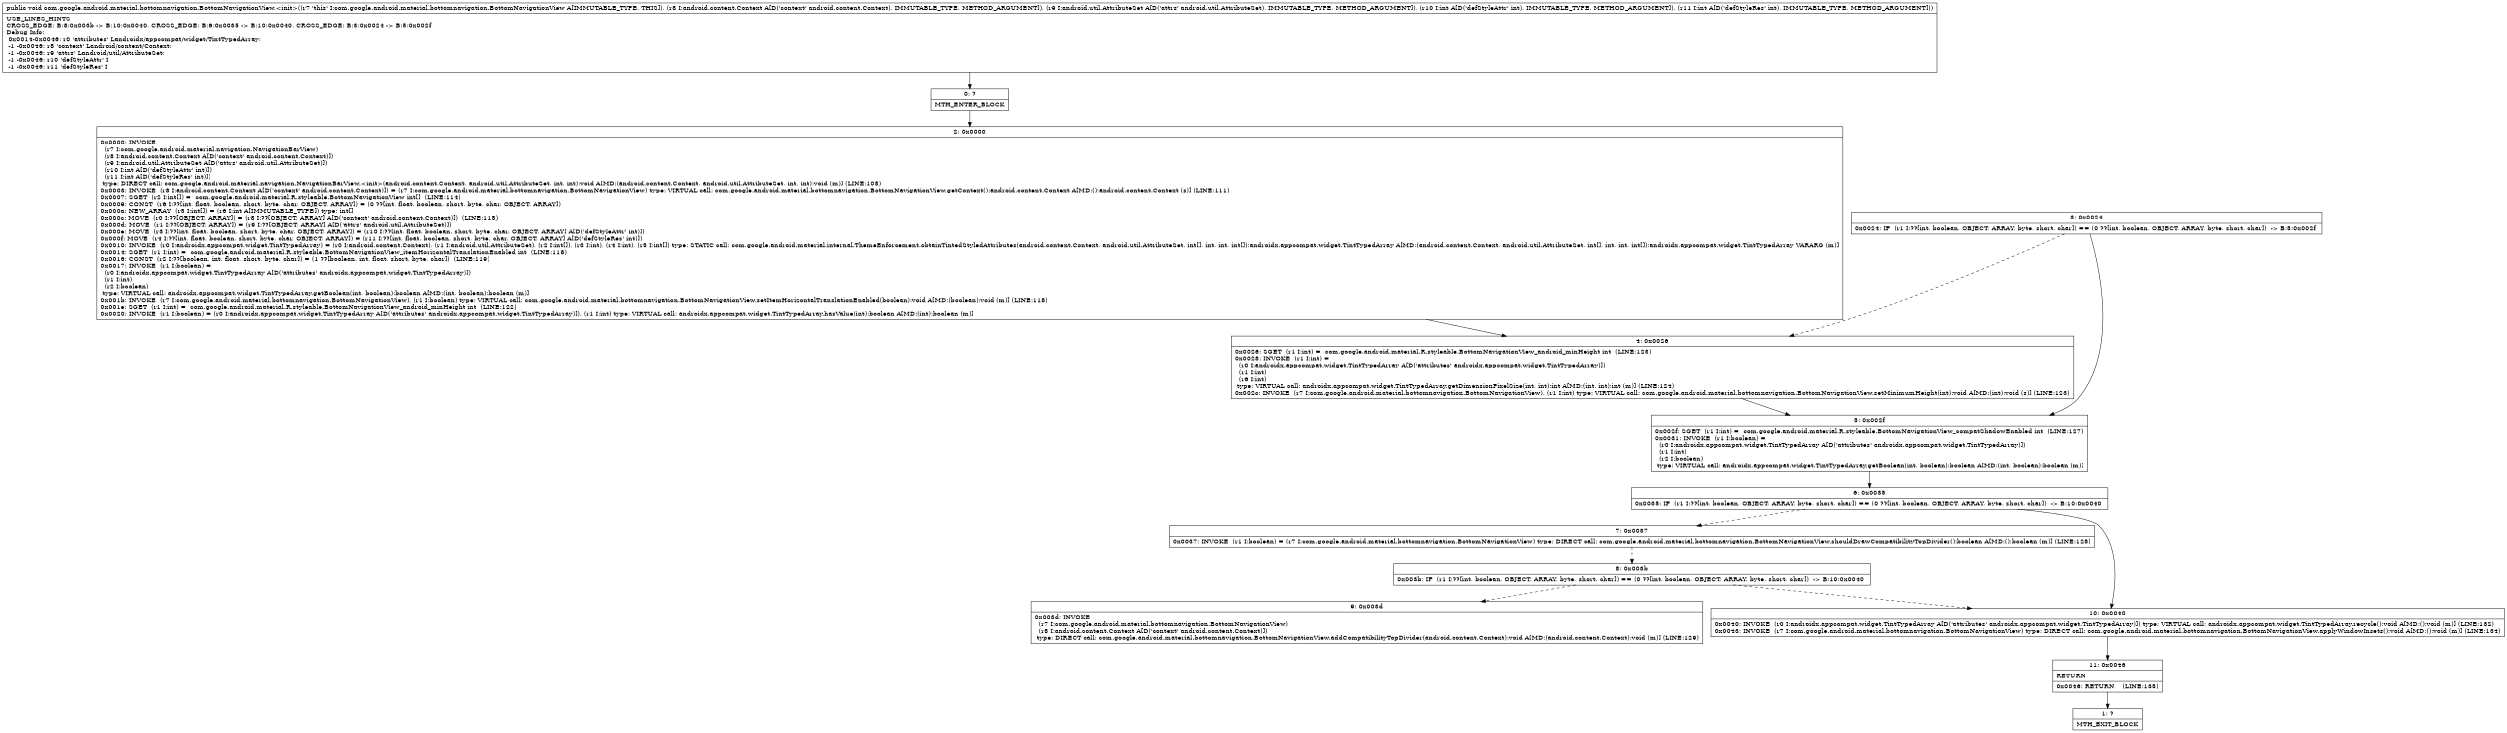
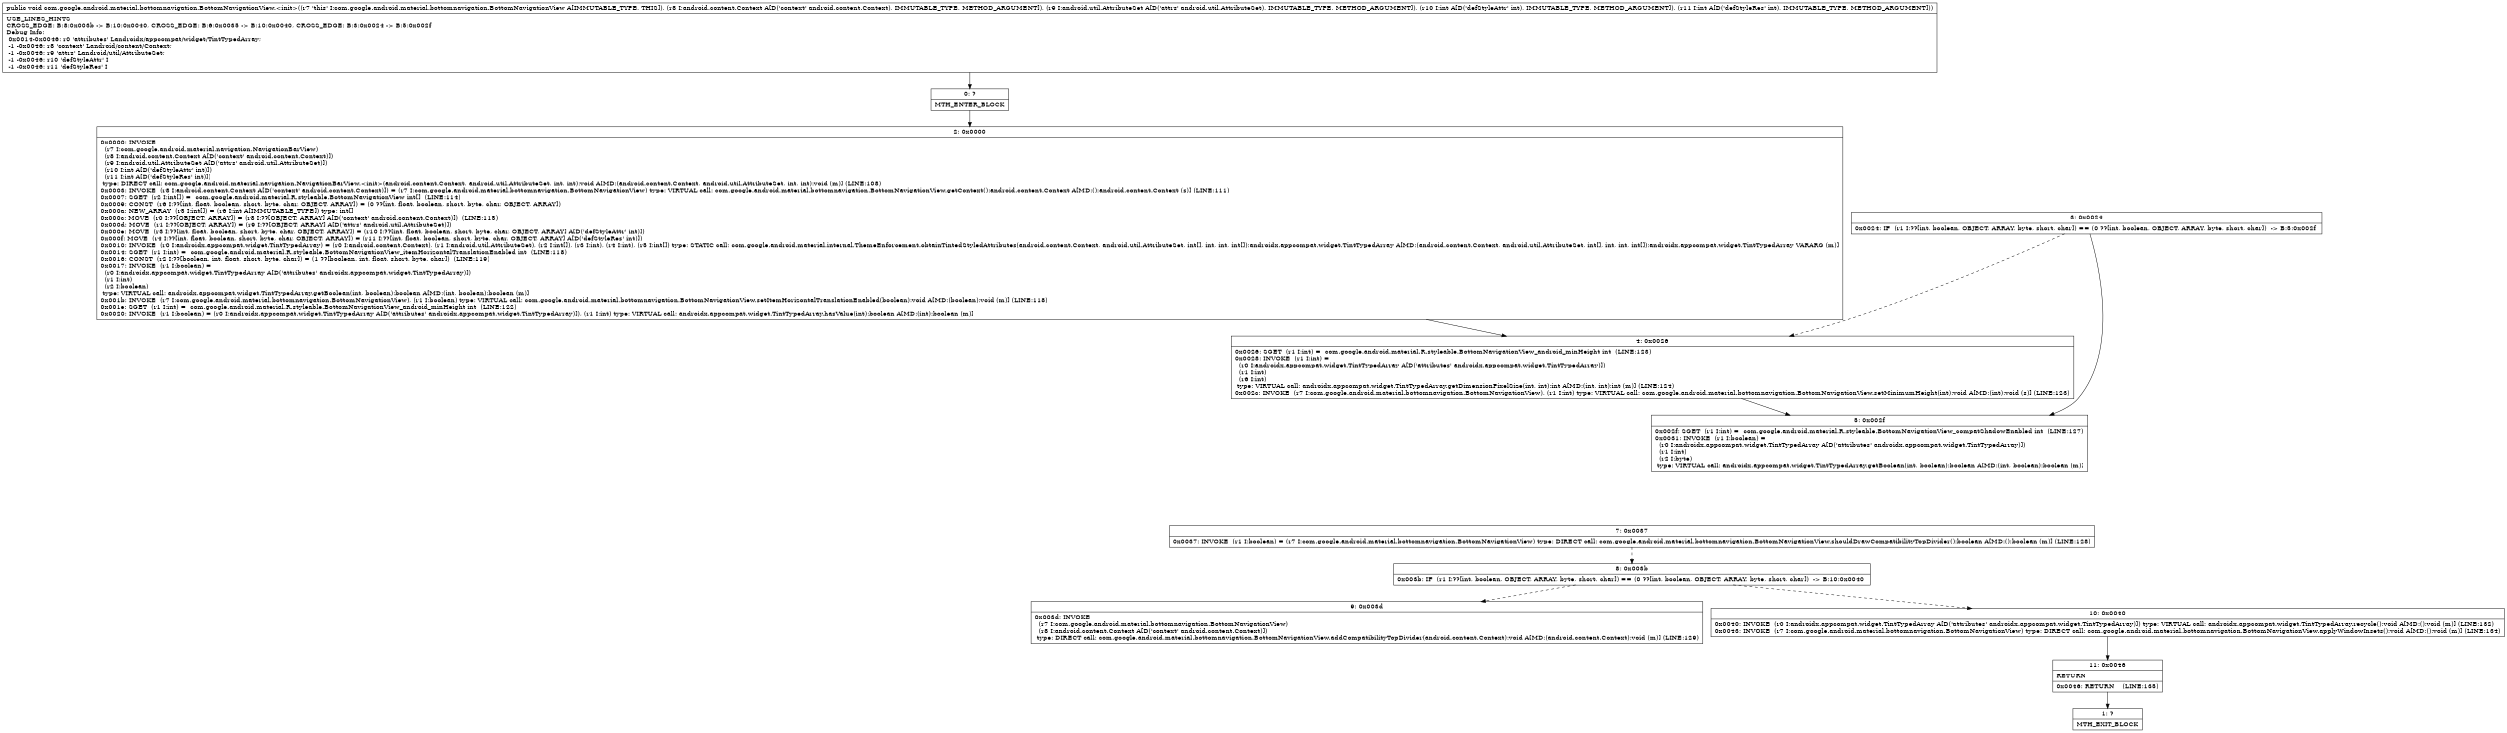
node "5: 0x002f": text "(r2 I:boolean)" -> "(r2 I:byte)"
node "6: 0x0035": removed
